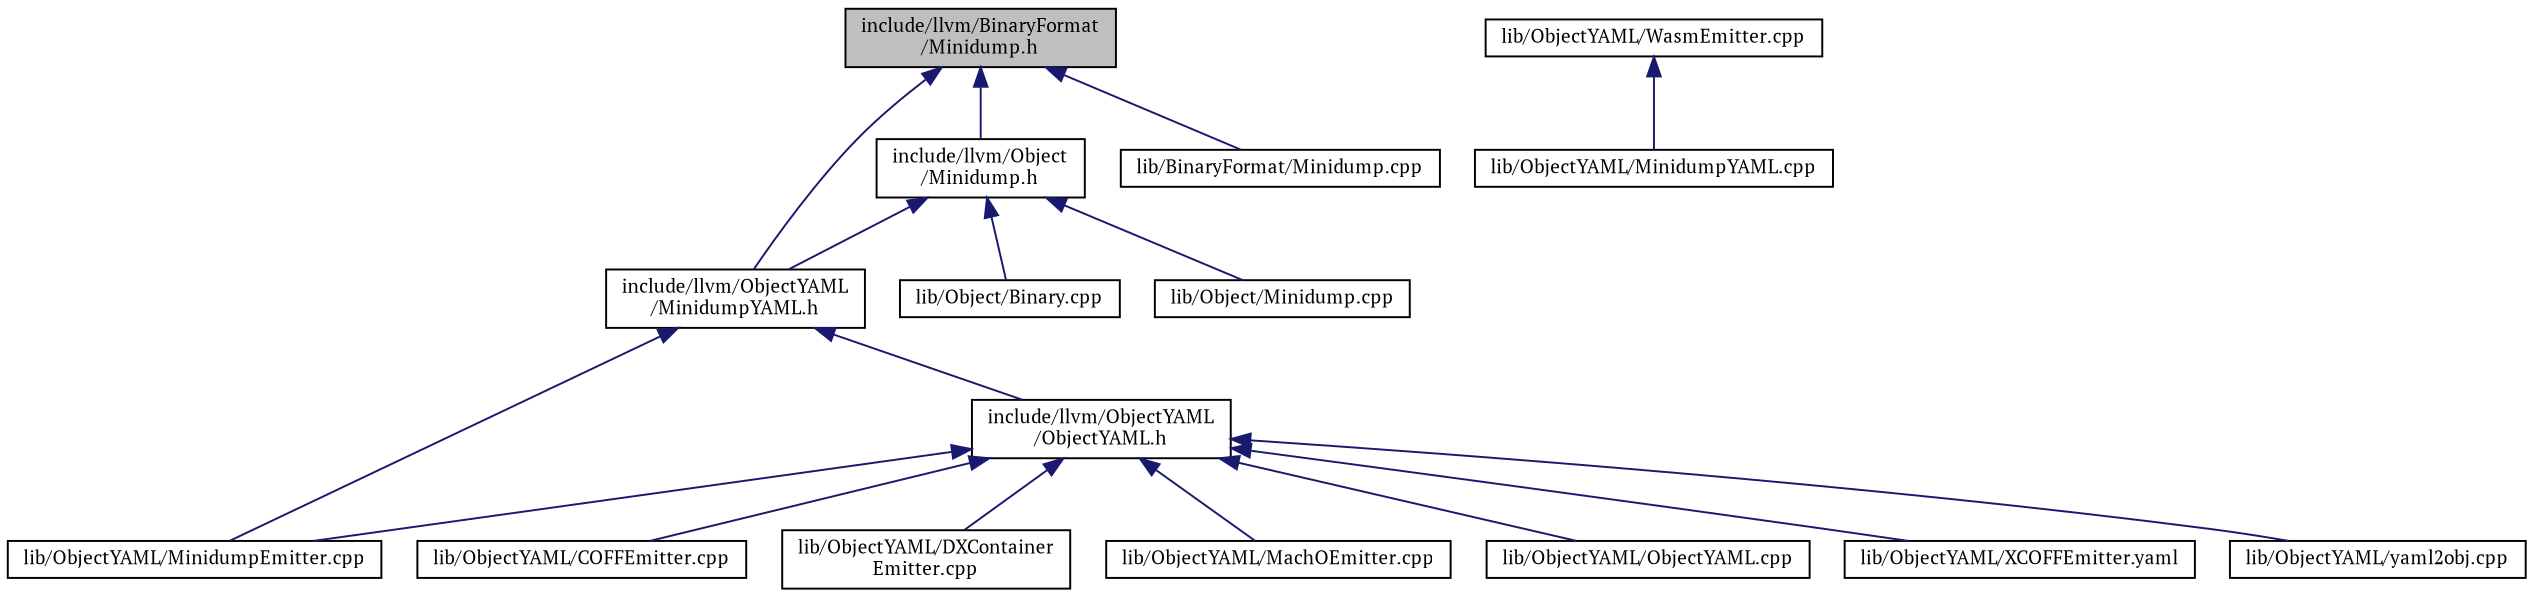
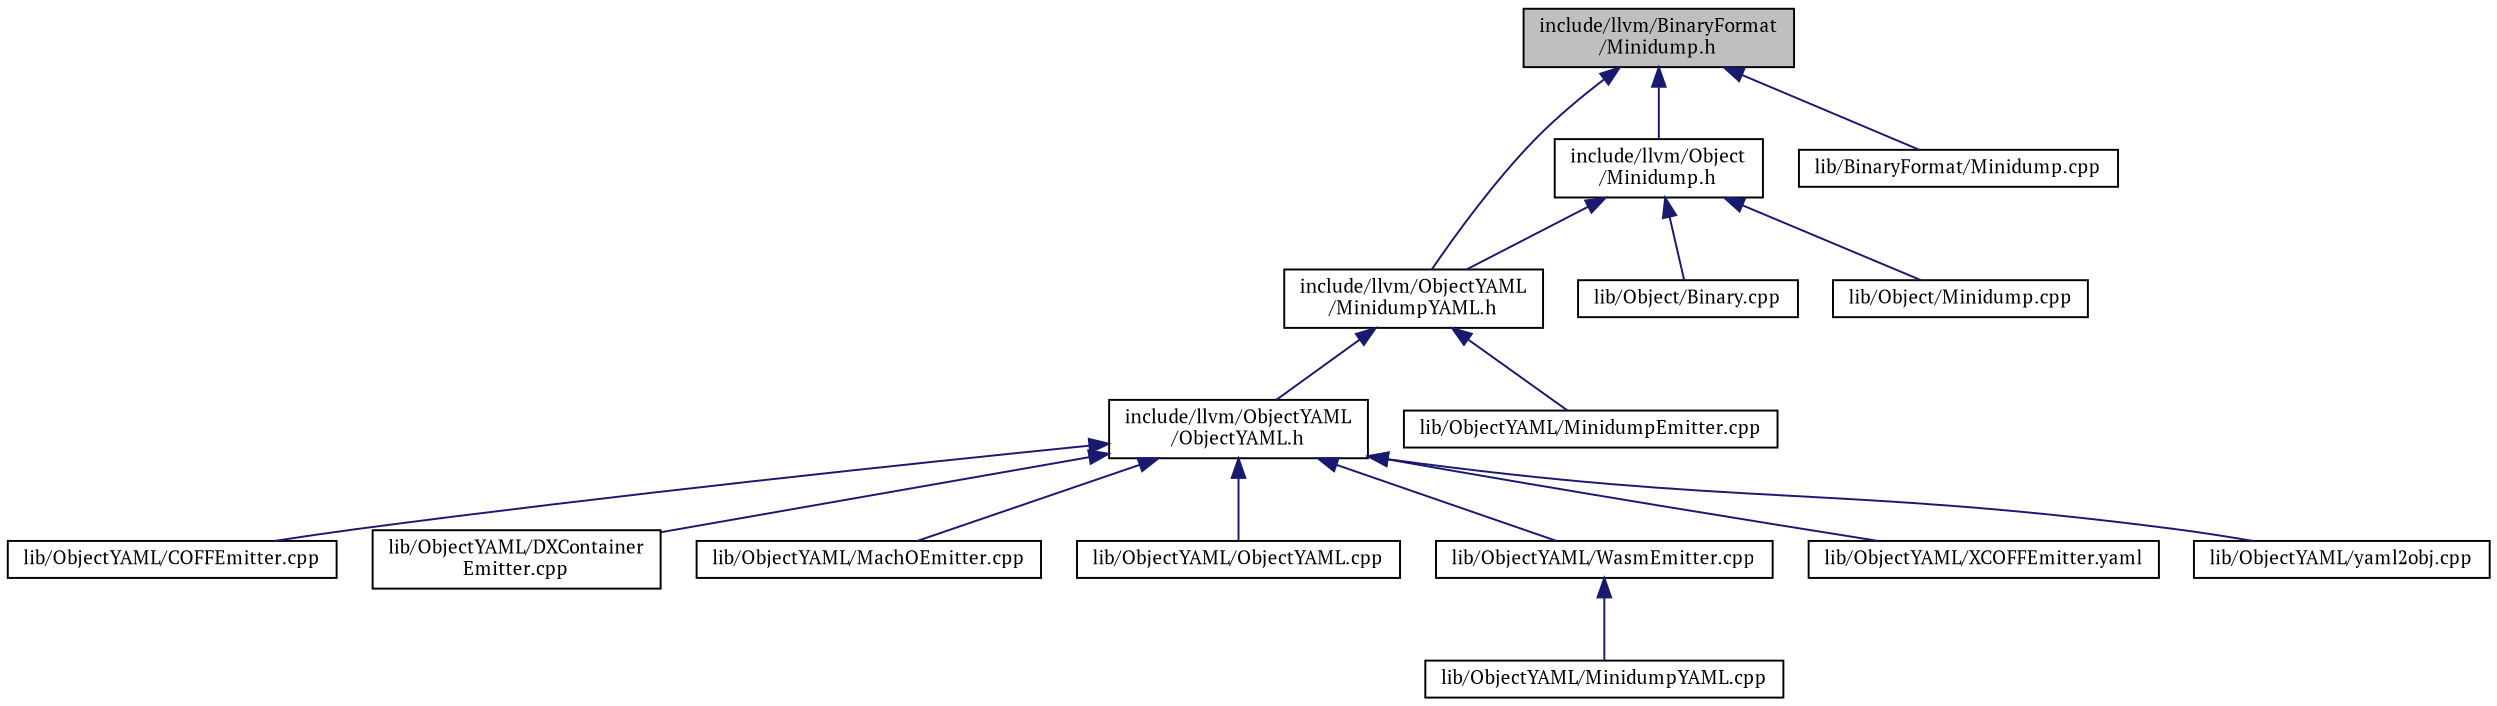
edge "lib/ObjectYAML/MinidumpEmitter.cpp" -> "include/llvm/ObjectYAML /ObjectYAML.h": now "lib/ObjectYAML/WasmEmitter.cpp" -> "include/llvm/ObjectYAML /ObjectYAML.h"
